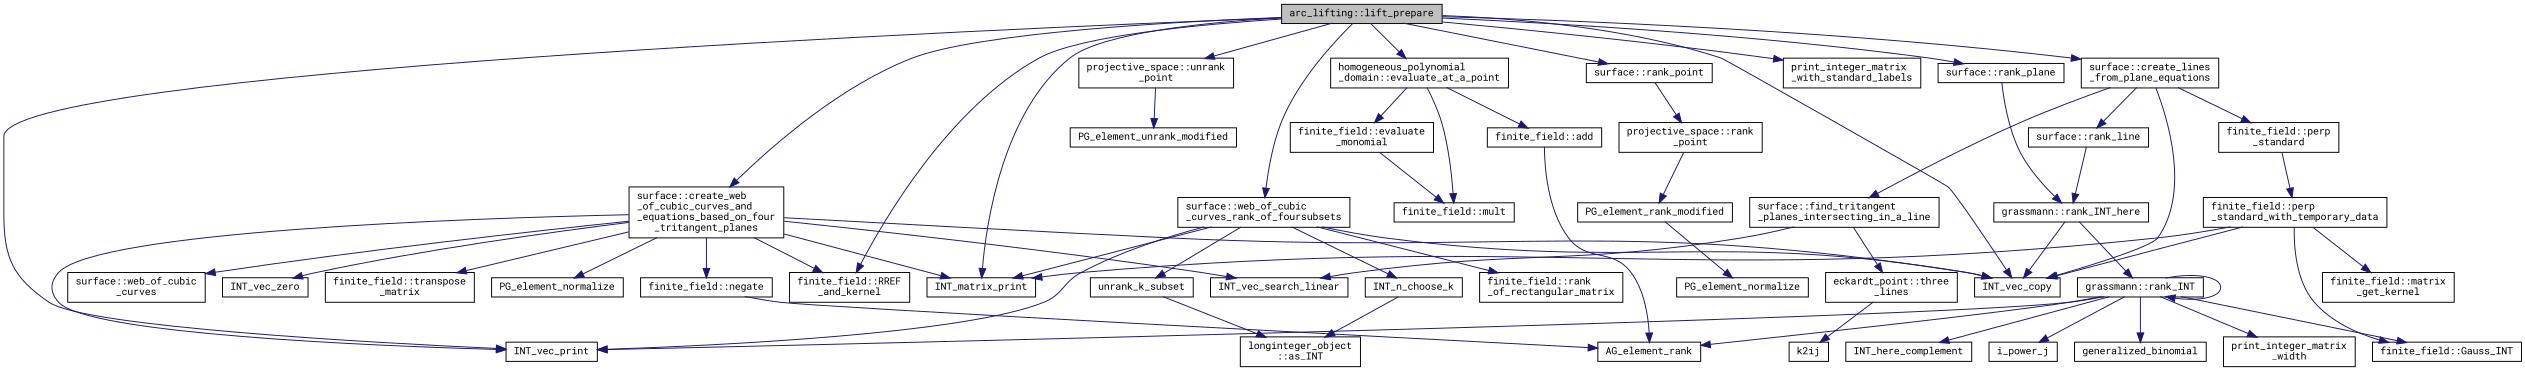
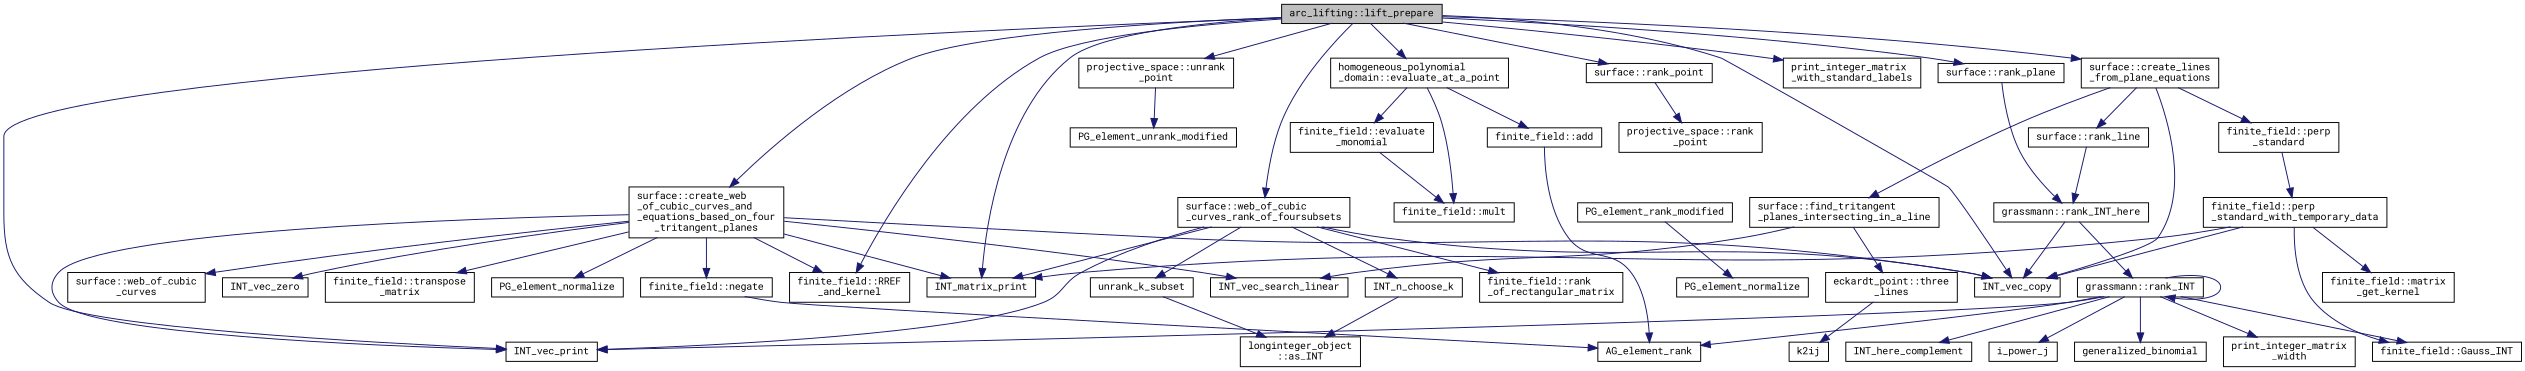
edge "projective_space::rank _point" -> "PG_element_rank_modified": removed
